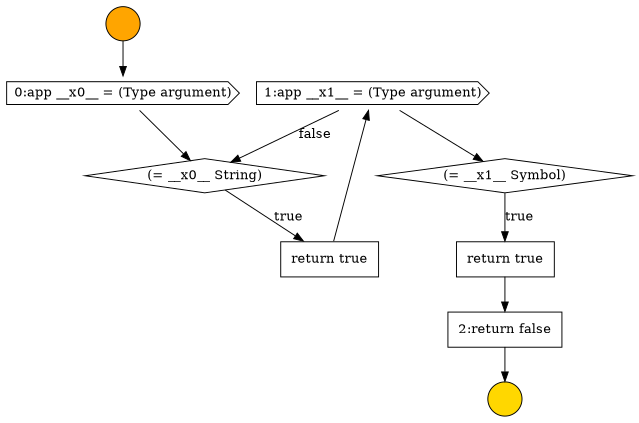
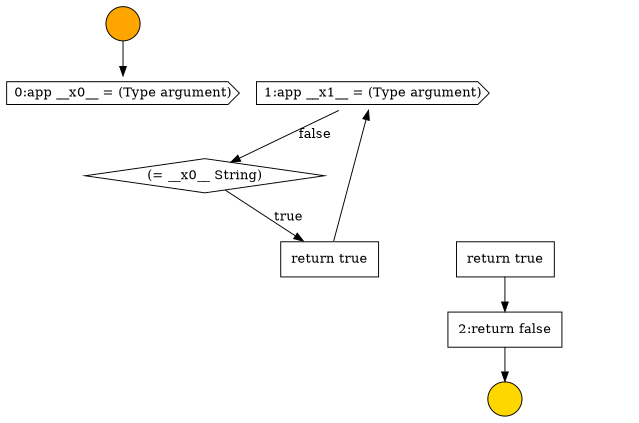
edge "0:app __x0__ = (Type argument)" -> "(= __x0__ String)": removed
node "(= __x1__ Symbol)": removed
